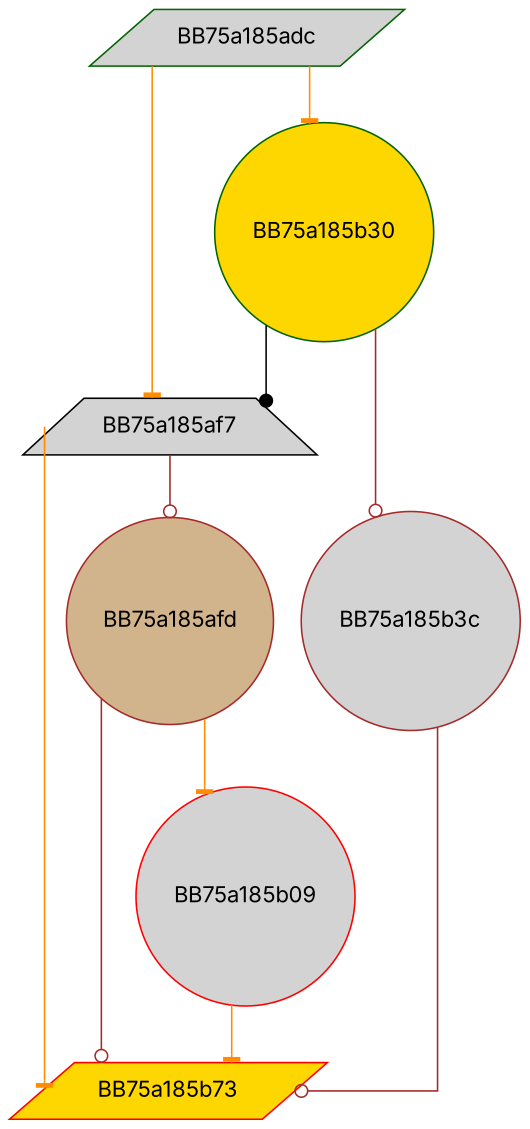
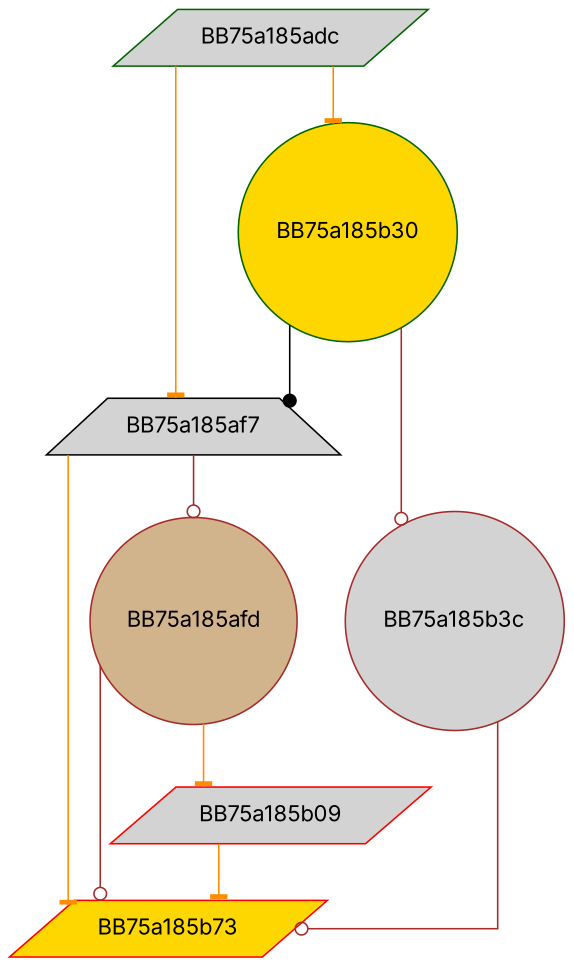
node "BB75a185b09": shape circle -> parallelogram
